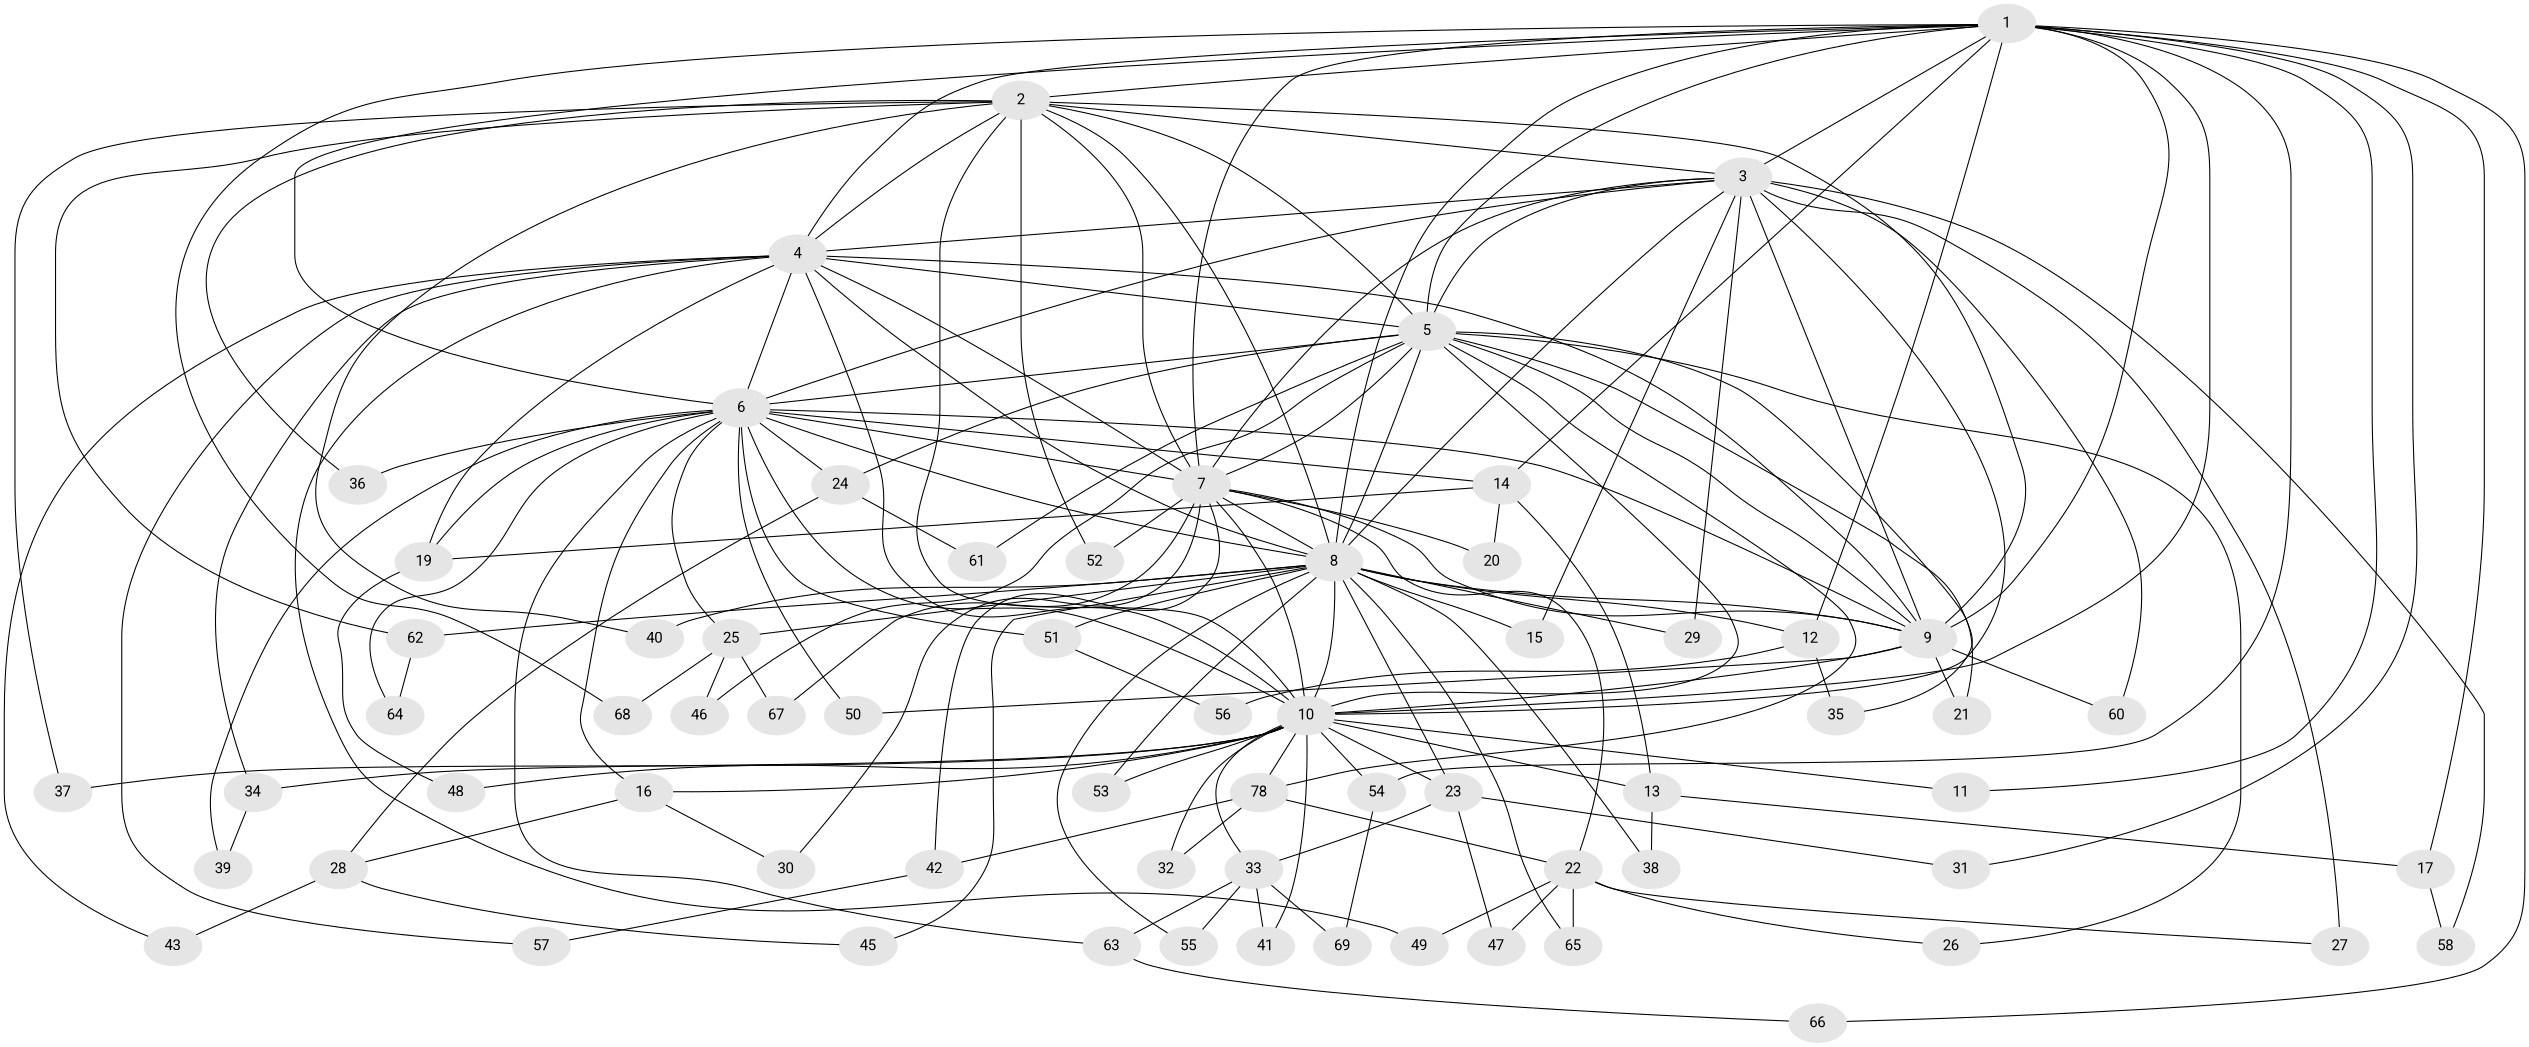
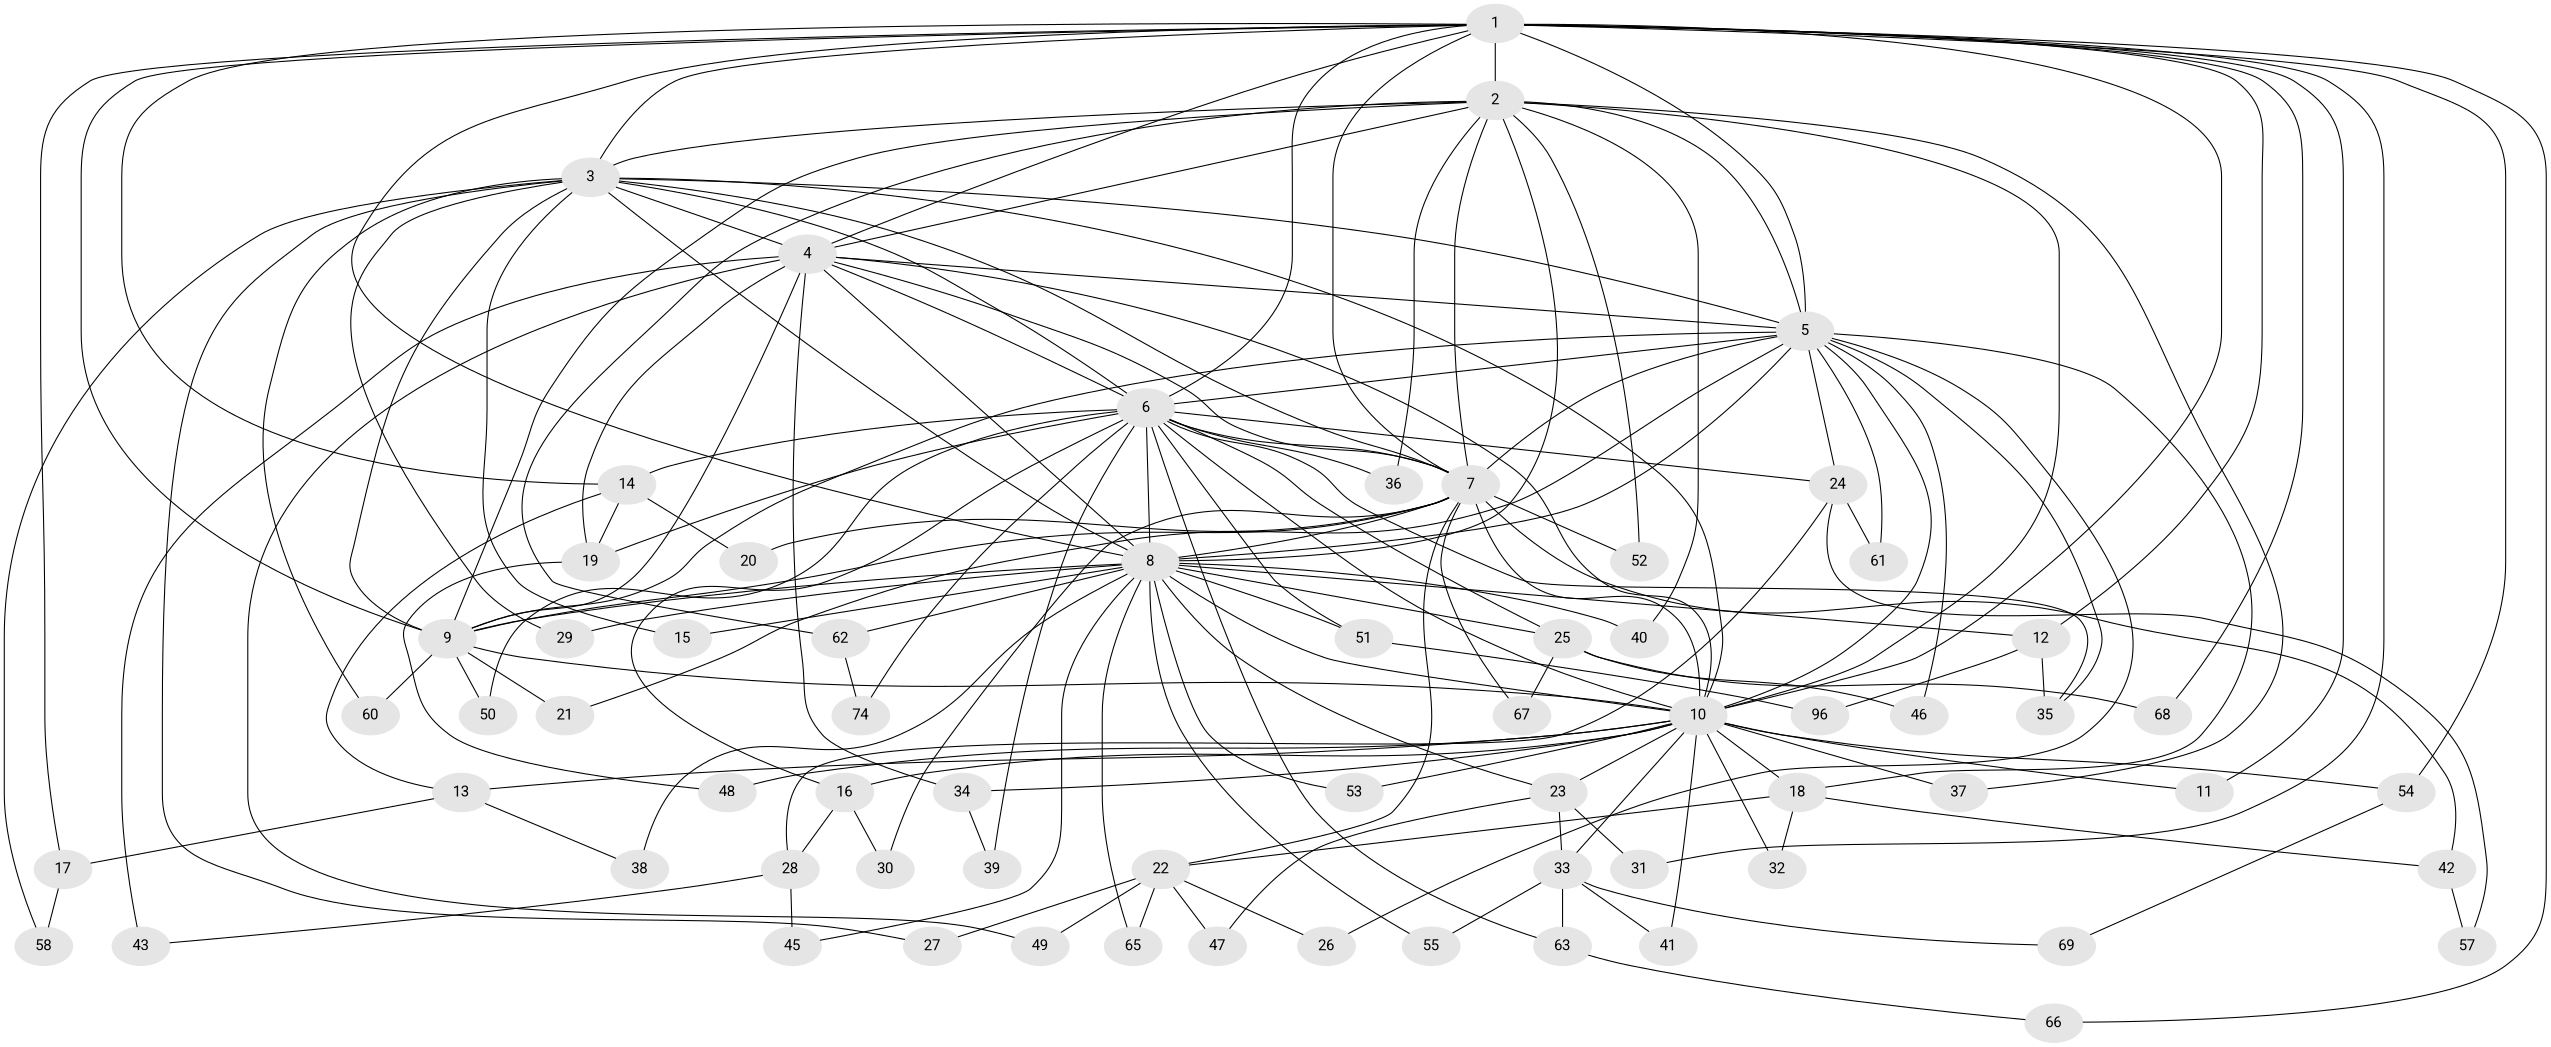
edge "6" -- "9": now "6" -- "35"
edge "4" -- "57": now "24" -- "57"
node "64": label "64" -> "74"
node "56": label "56" -> "96"
node "78": label "78" -> "18"
